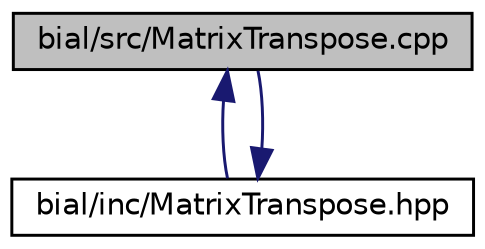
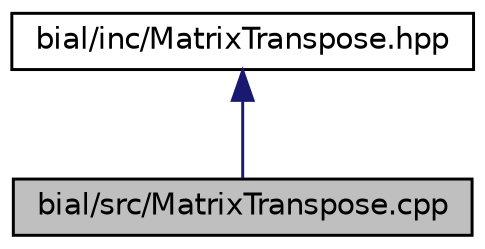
edge "bial/inc/MatrixTranspose.hpp" -> "bial/src/MatrixTranspose.cpp": removed
